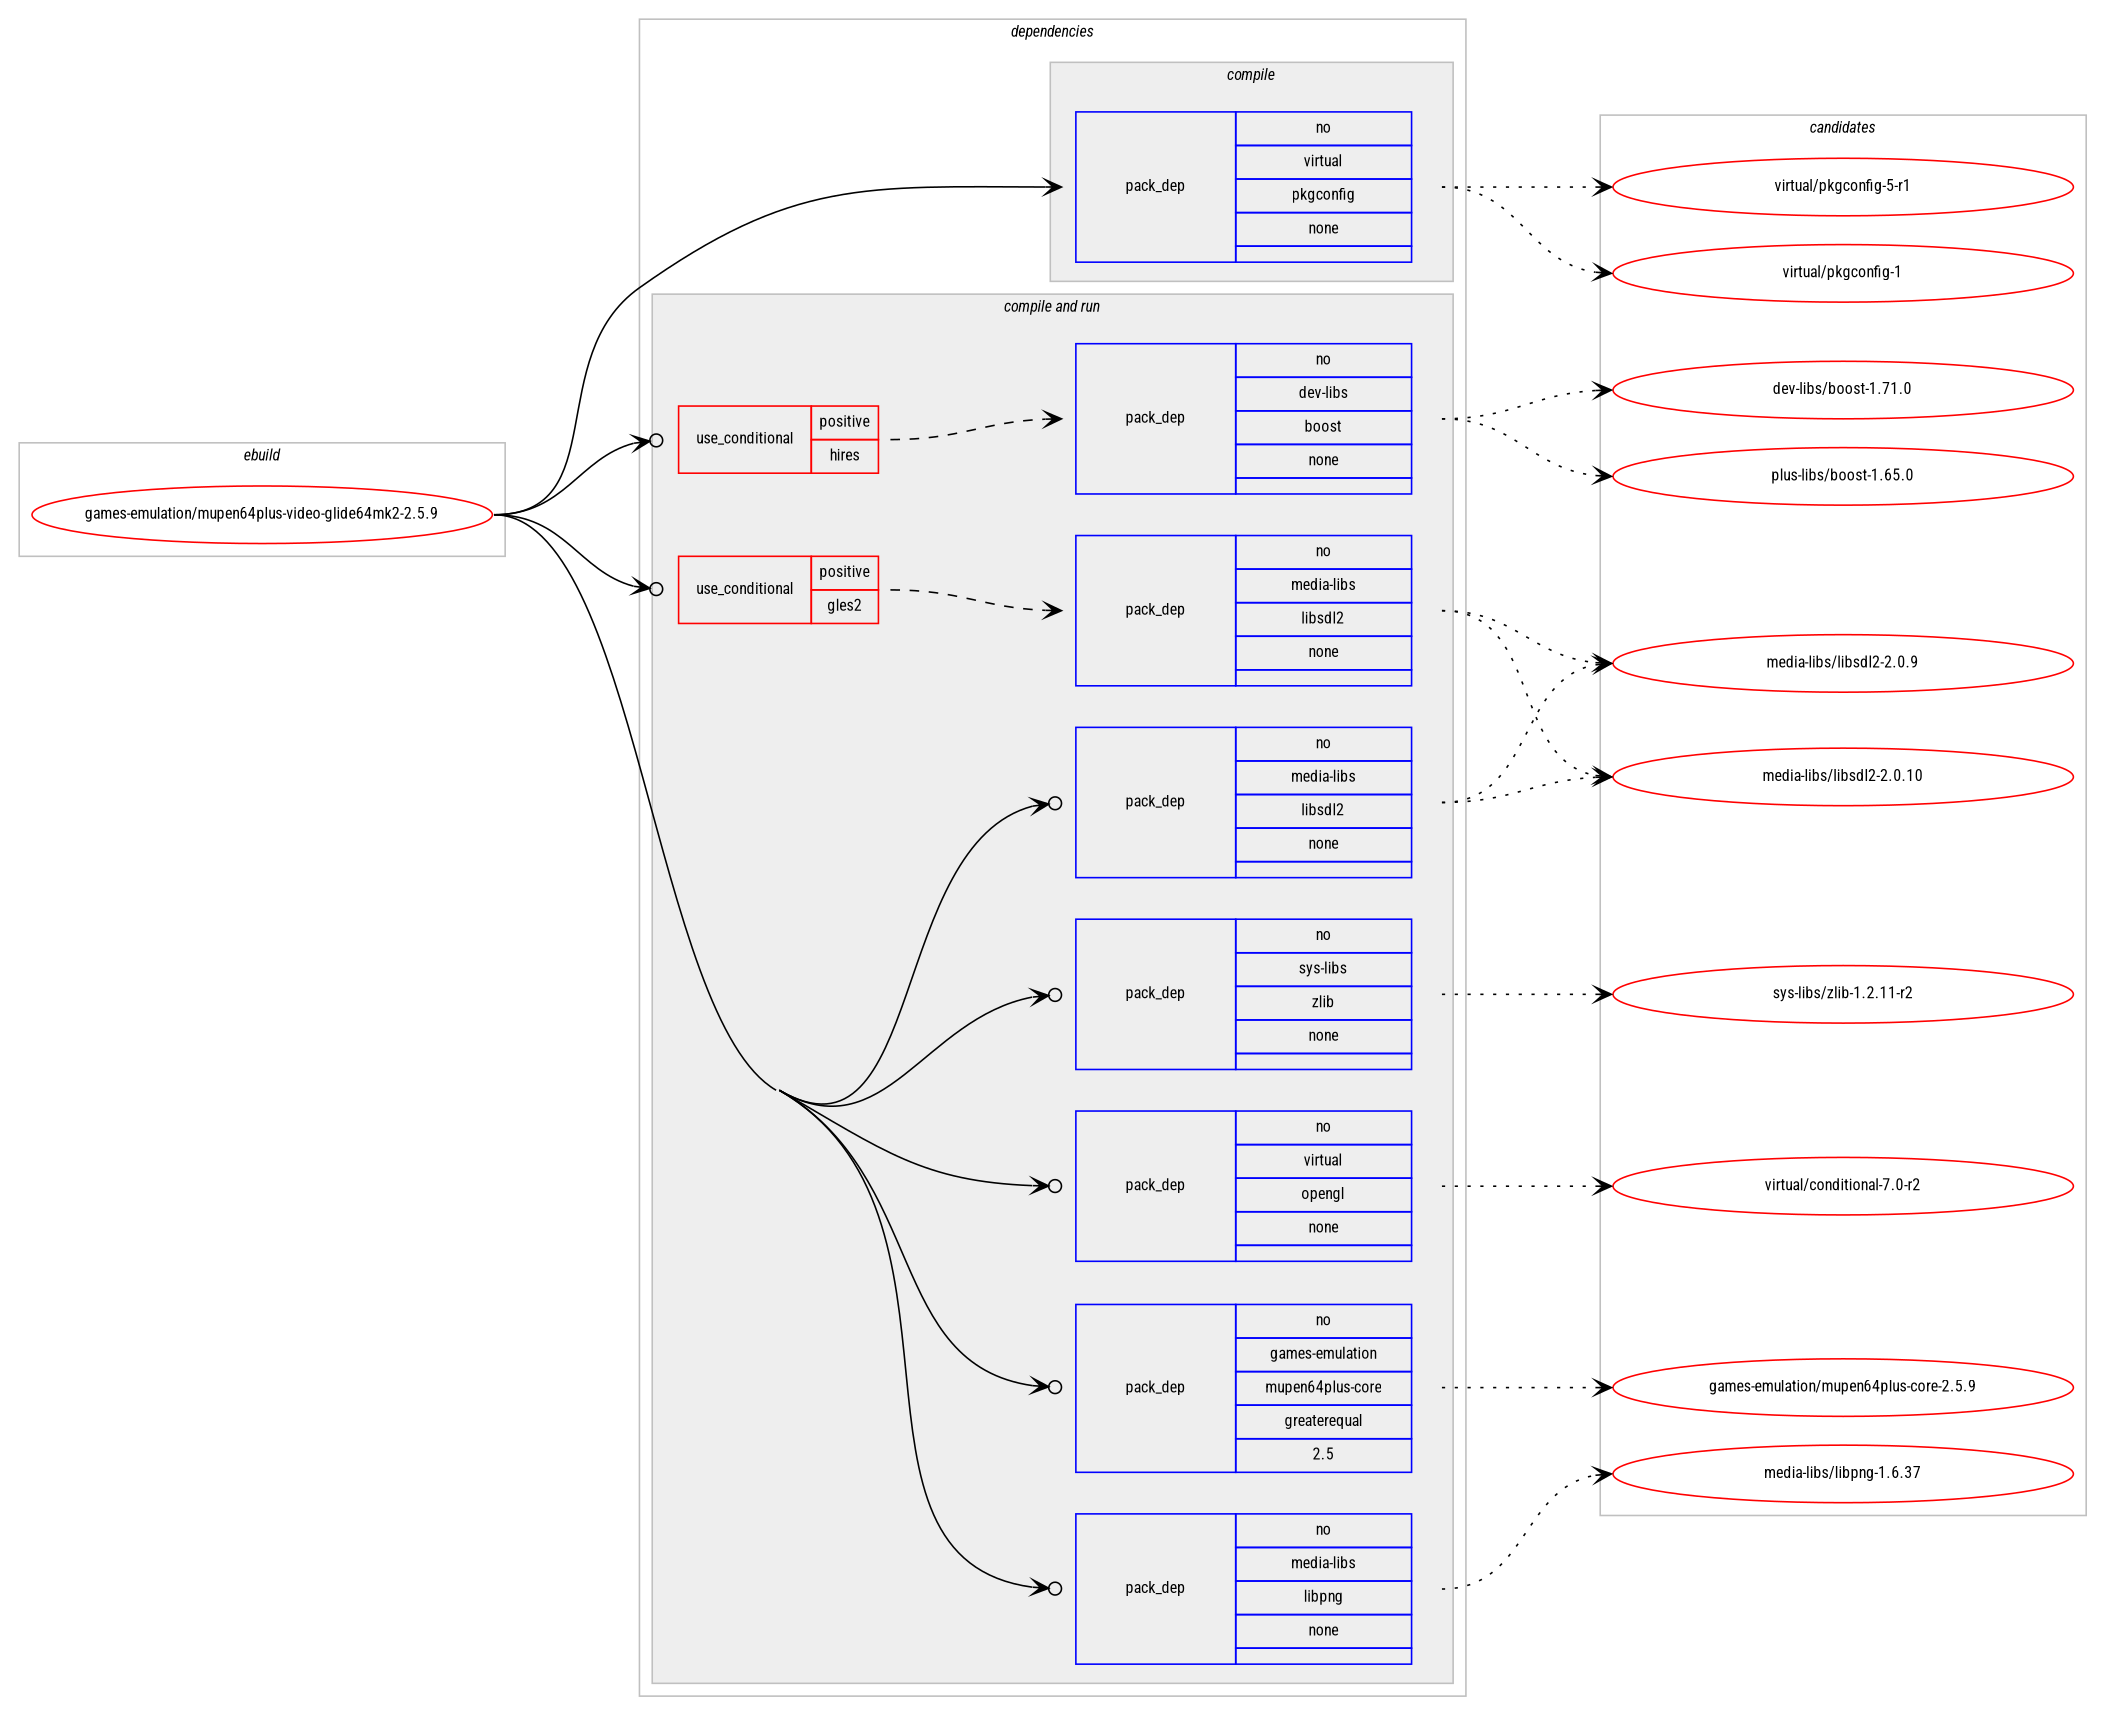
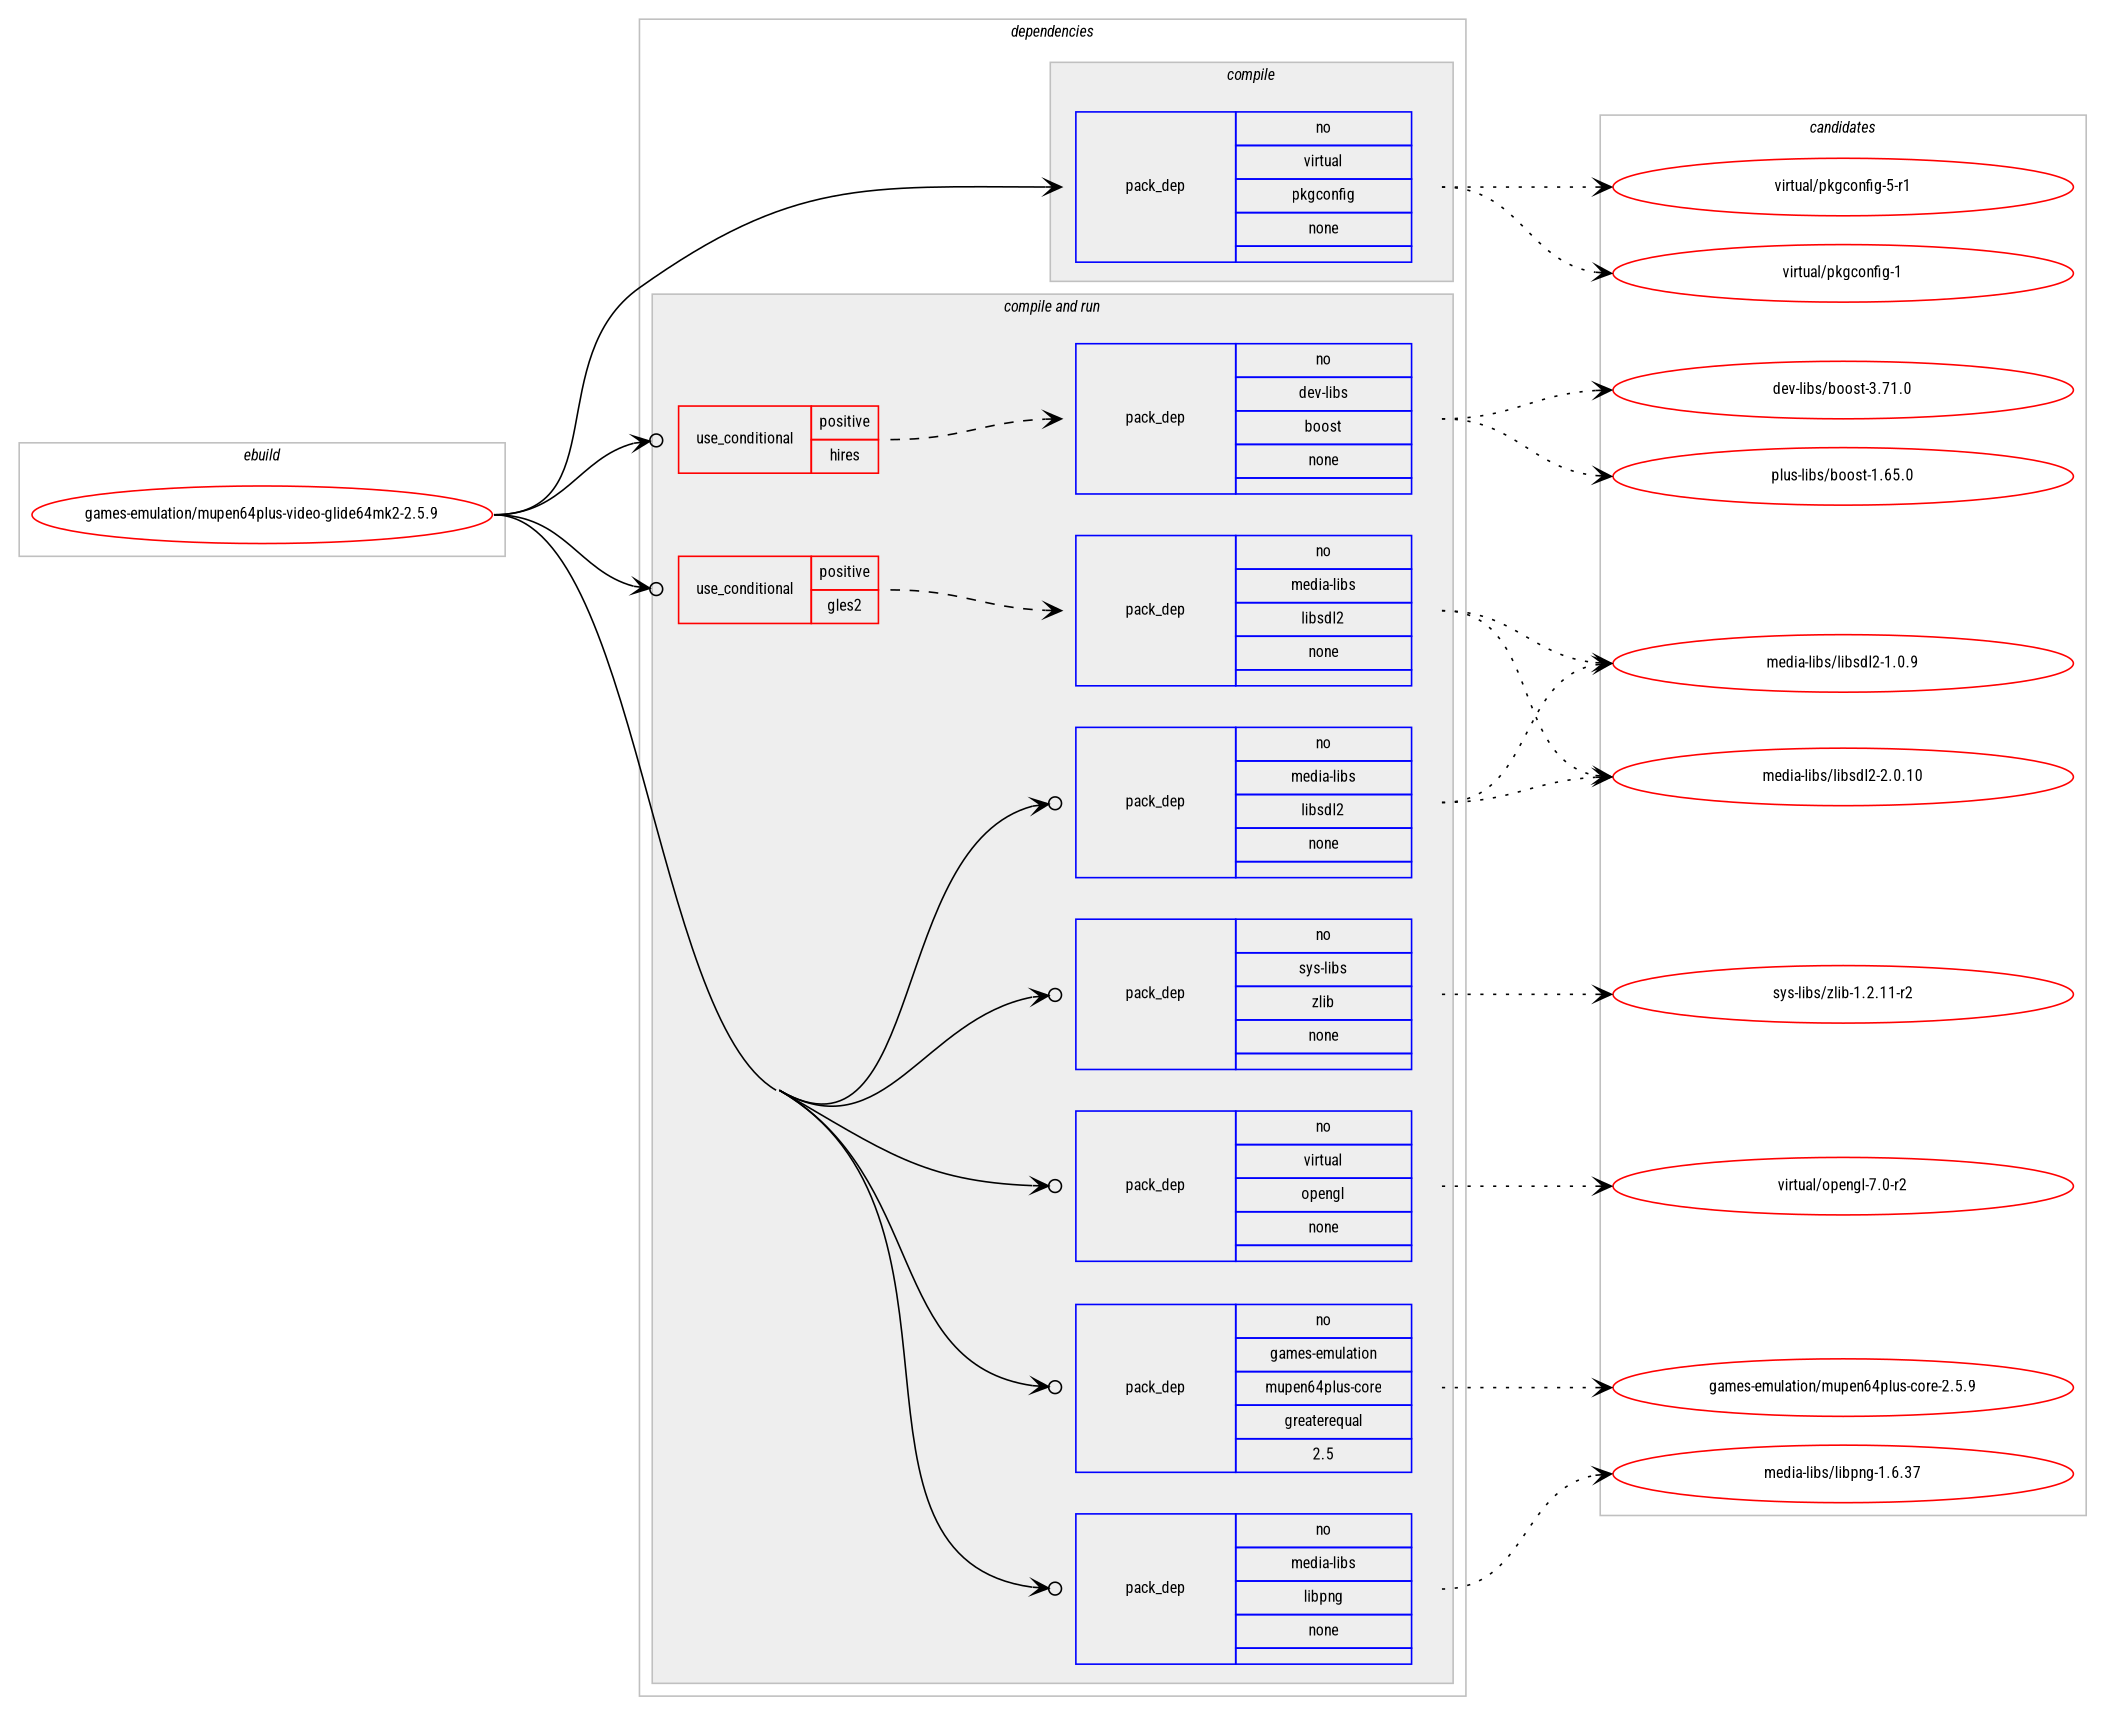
node "dev-libs/boost-1.71.0": label "dev-libs/boost-1.71.0" -> "dev-libs/boost-3.71.0"
node "media-libs/libsdl2-2.0.9": label "media-libs/libsdl2-2.0.9" -> "media-libs/libsdl2-1.0.9"
node "virtual/conditional-7.0-r2": label "virtual/conditional-7.0-r2" -> "virtual/opengl-7.0-r2"
